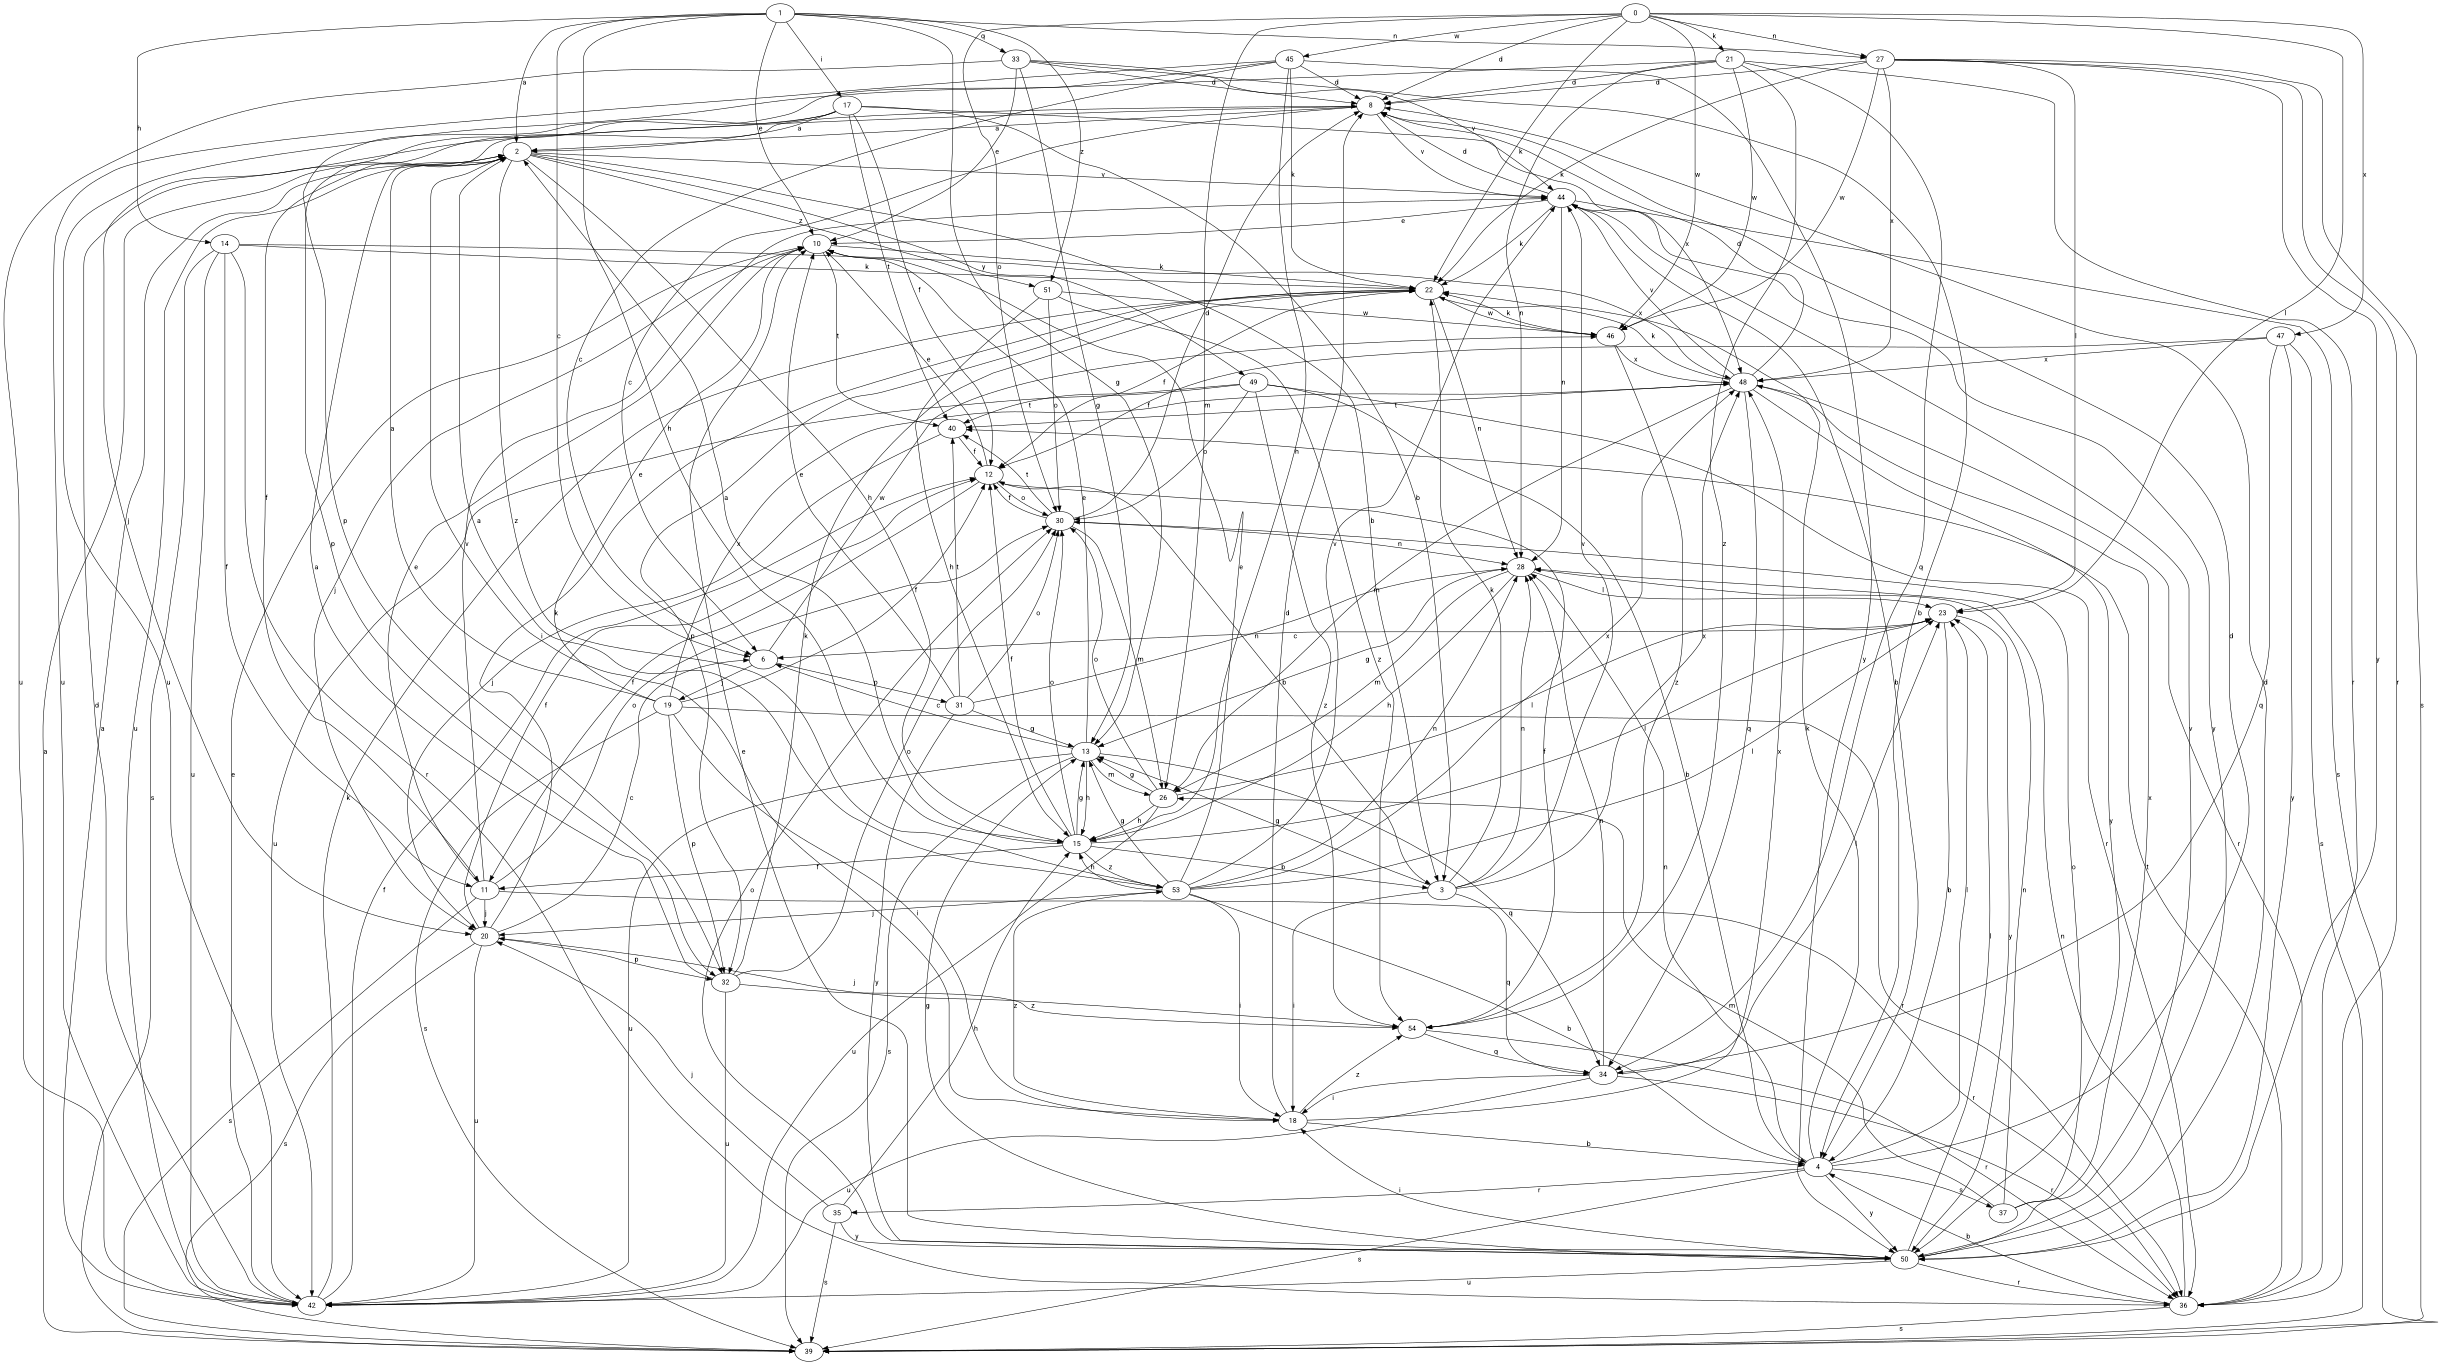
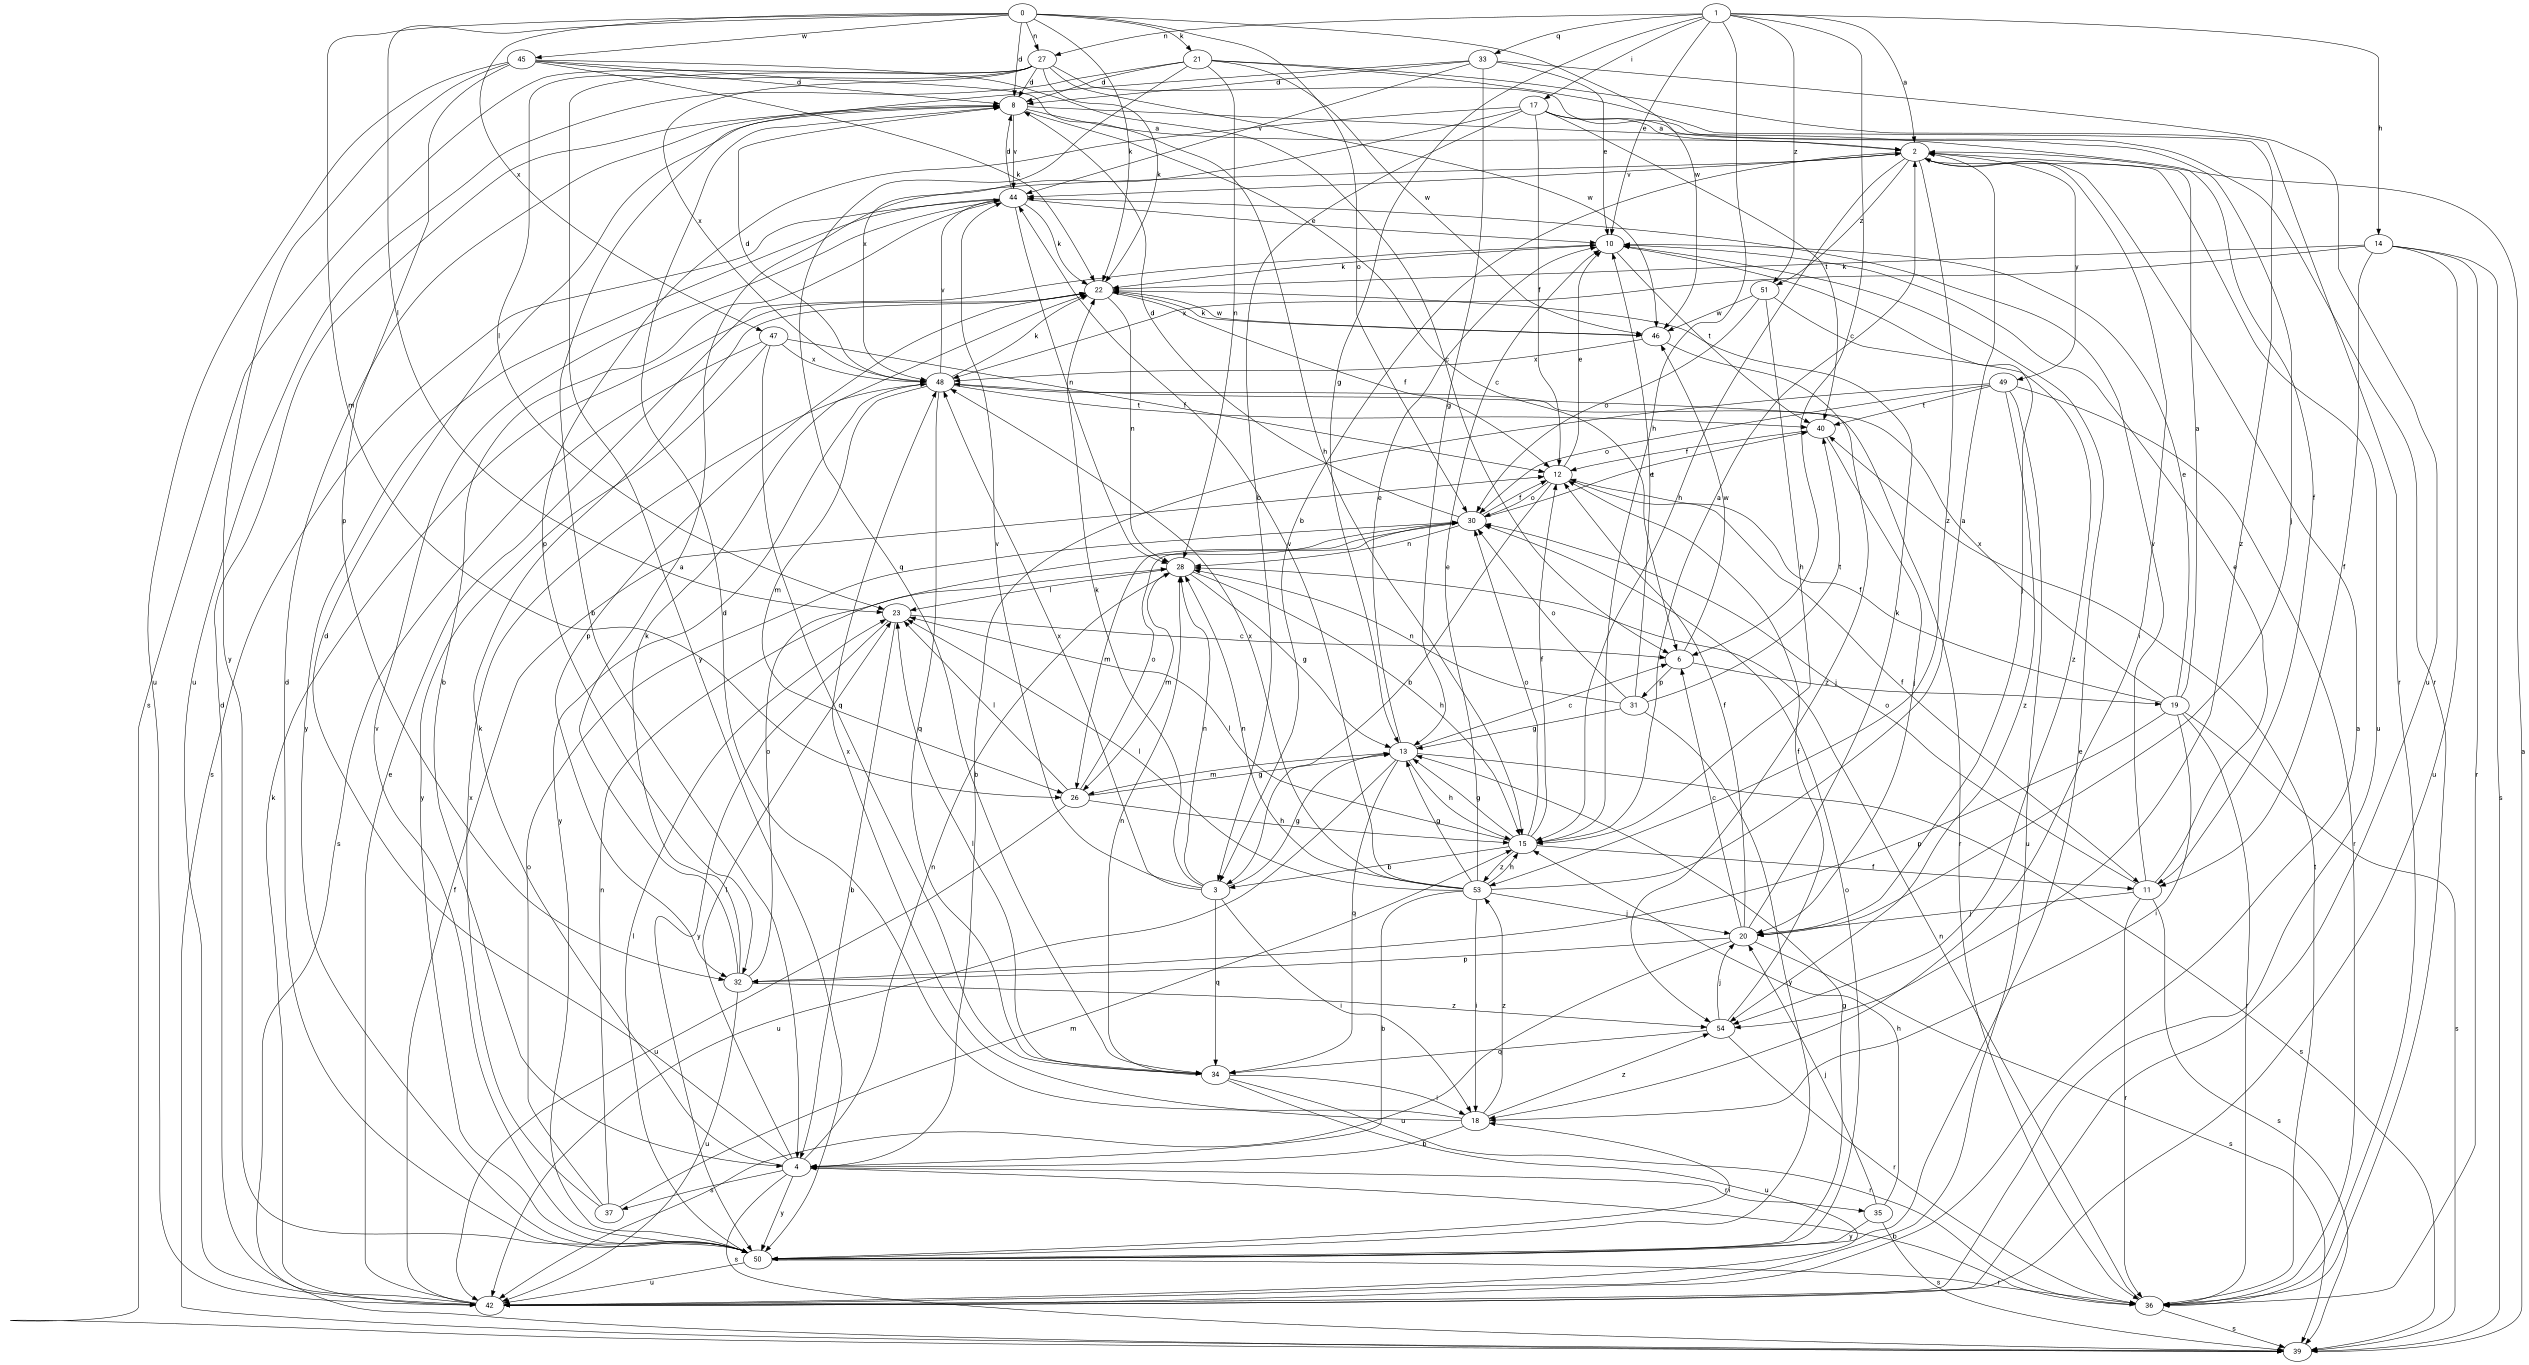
edge "37" -> "26": now "37" -> "15"
